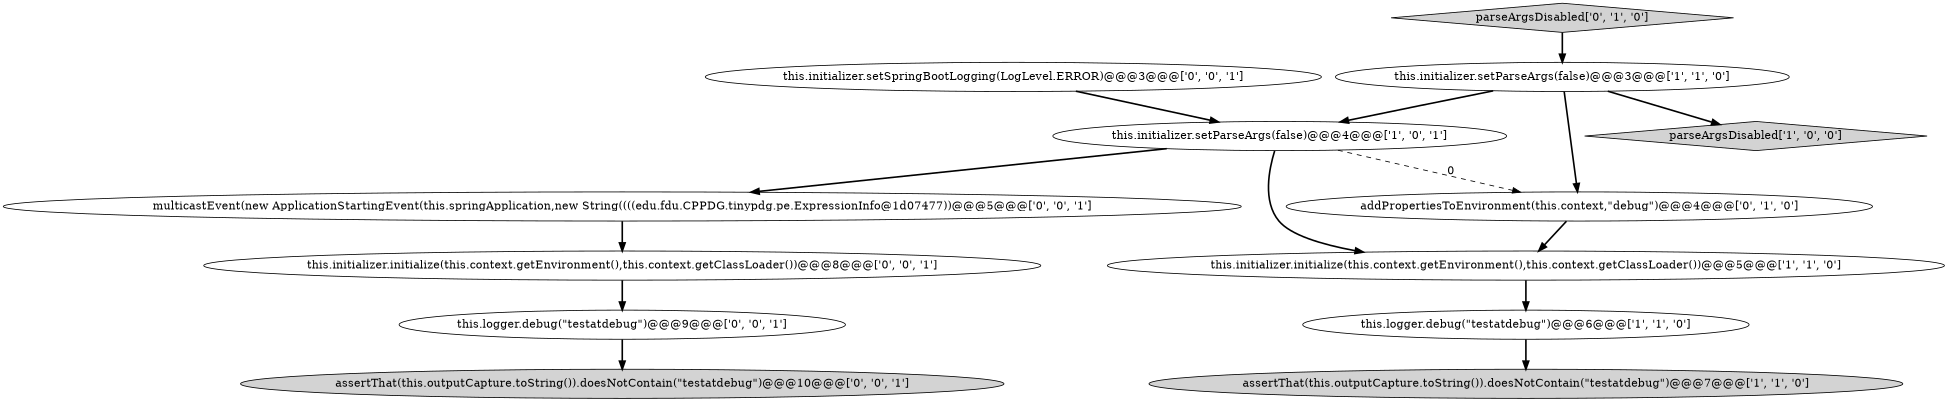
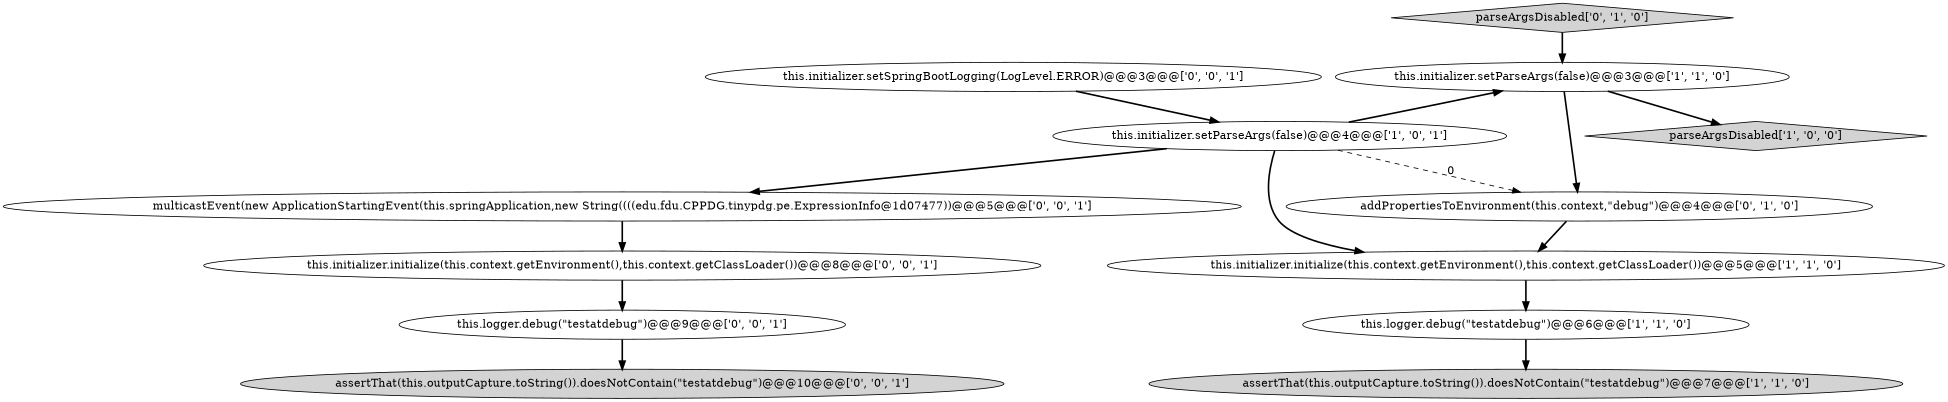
edge "this.initializer.setParseArgs(false)@@@3@@@['1', '1', '0']" -> "this.initializer.setParseArgs(false)@@@4@@@['1', '0', '1']": reversed
